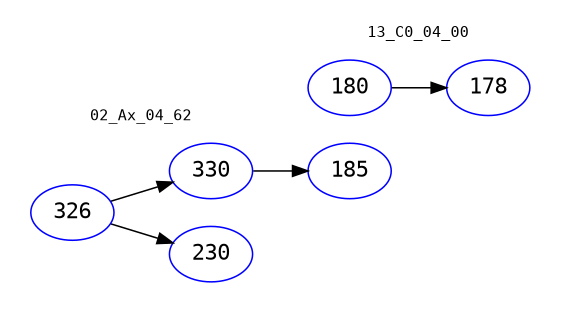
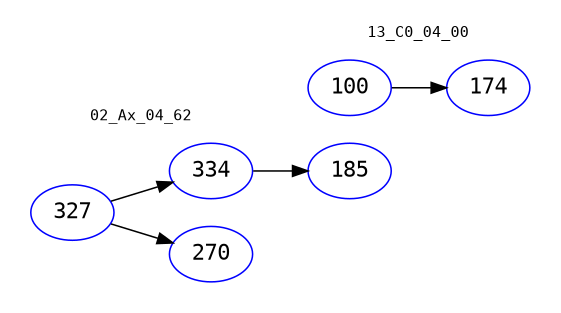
node "180": label "180" -> "100"
node "178": label "178" -> "174"
node "330": label "330" -> "334"
node "326": label "326" -> "327"
node "230": label "230" -> "270"
